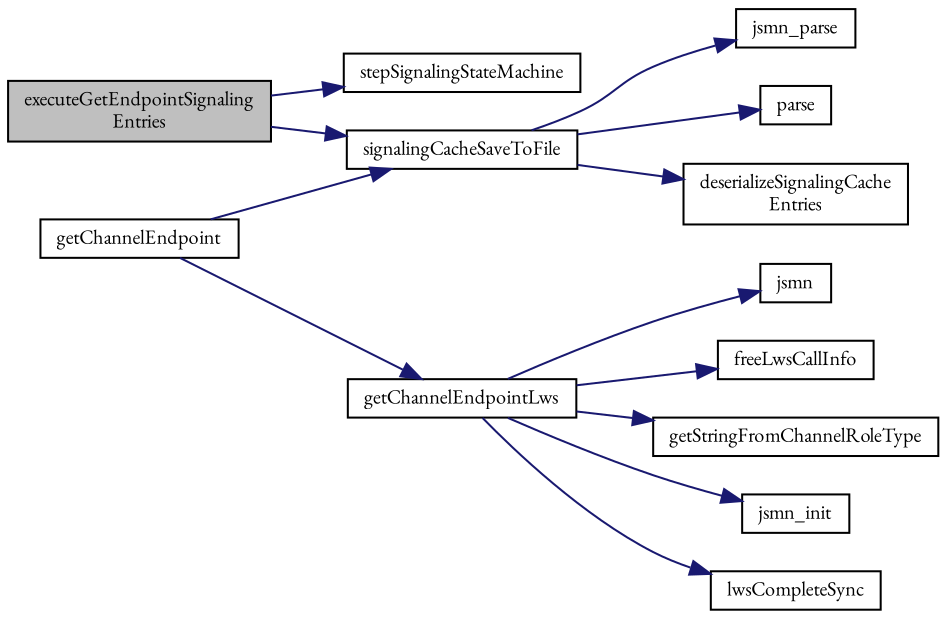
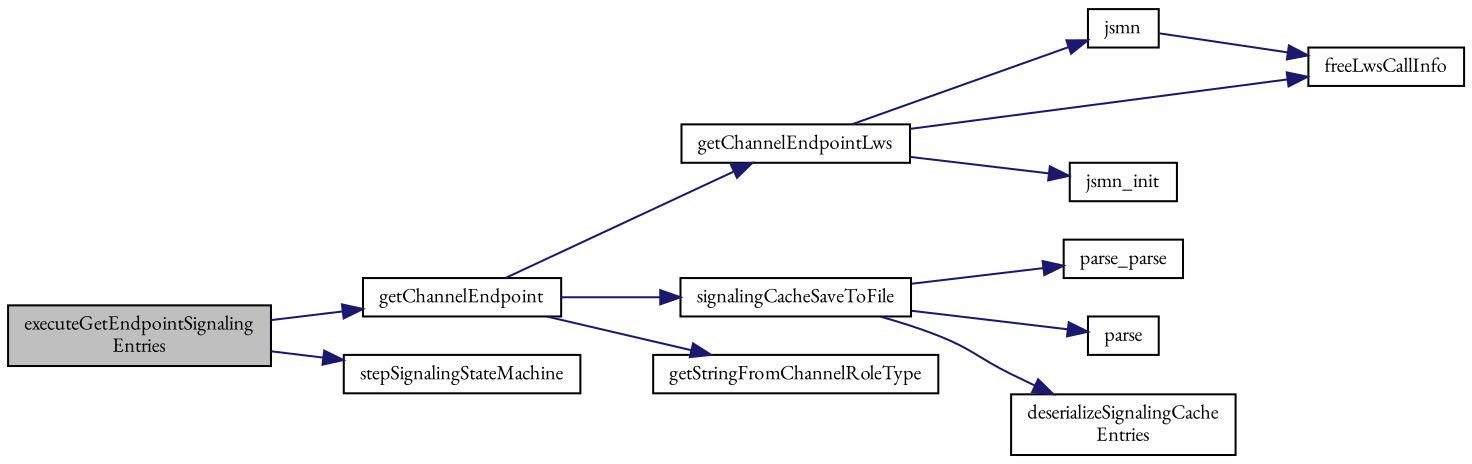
node "jsmn_parse": label "jsmn_parse" -> "parse_parse"
edge "jsmn" -> "freeLwsCallInfo": added
edge "executeGetEndpointSignaling Entries" -> "signalingCacheSaveToFile": now "executeGetEndpointSignaling Entries" -> "getChannelEndpoint"
edge "getChannelEndpointLws" -> "getStringFromChannelRoleType": now "getChannelEndpoint" -> "getStringFromChannelRoleType"
node "lwsCompleteSync": removed
